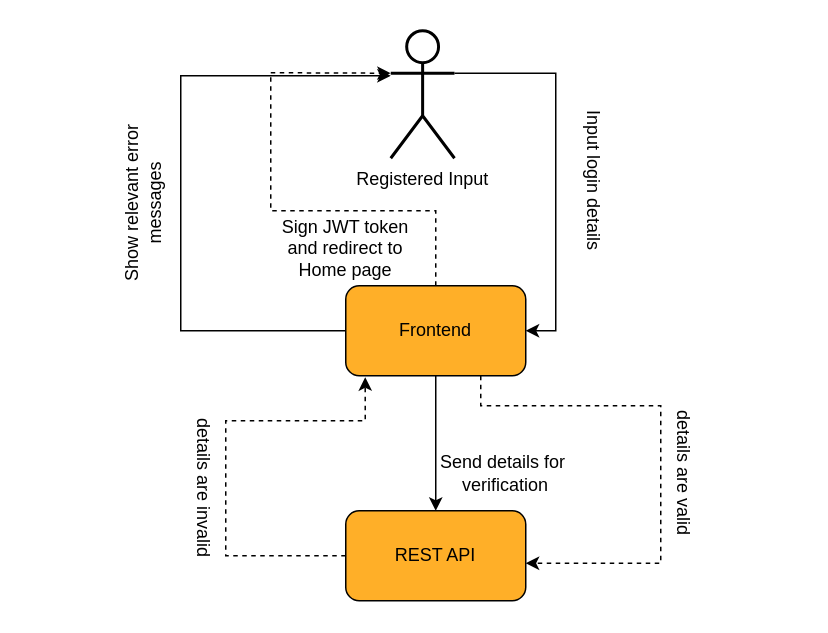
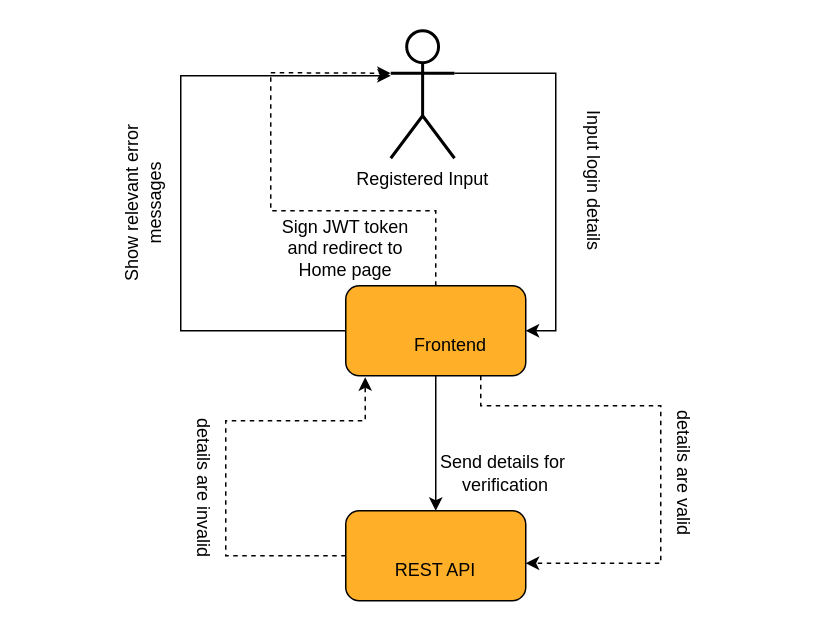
node "Frontend": moved (436, 331) -> (451, 346)
node "REST API": moved (436, 556) -> (436, 571)
